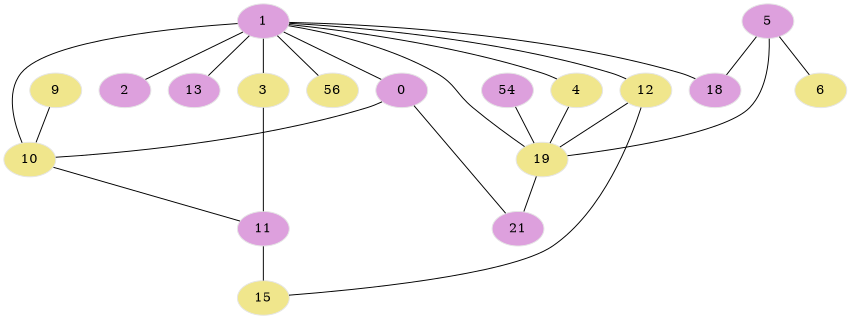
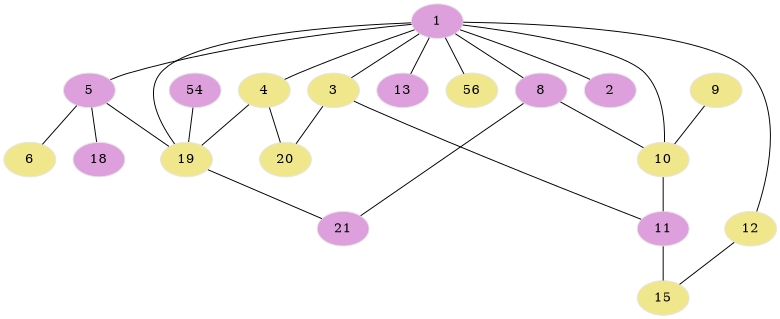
edge "1" -- "18": now "1" -- "5"
node "0": label "0" -> "8"
edge "12" -- "19": removed
node "20": added
